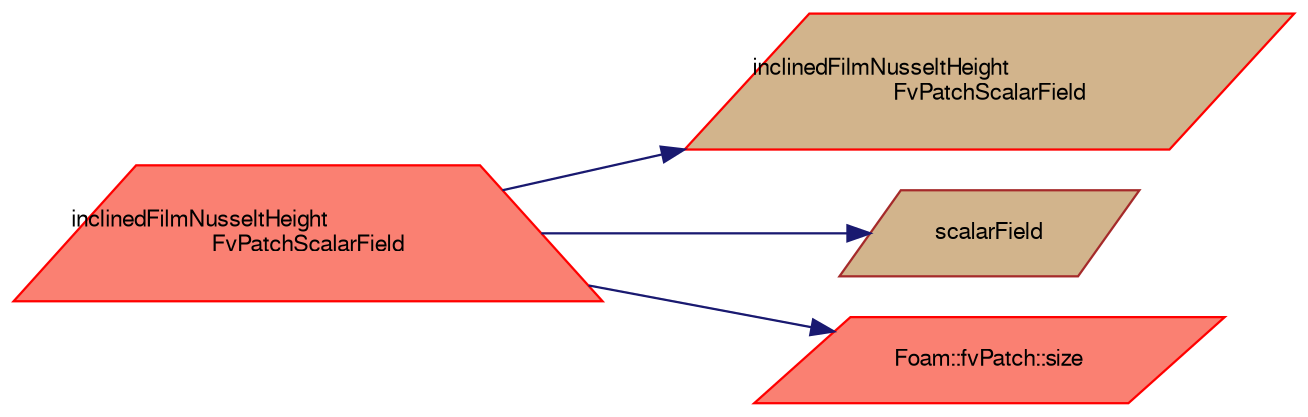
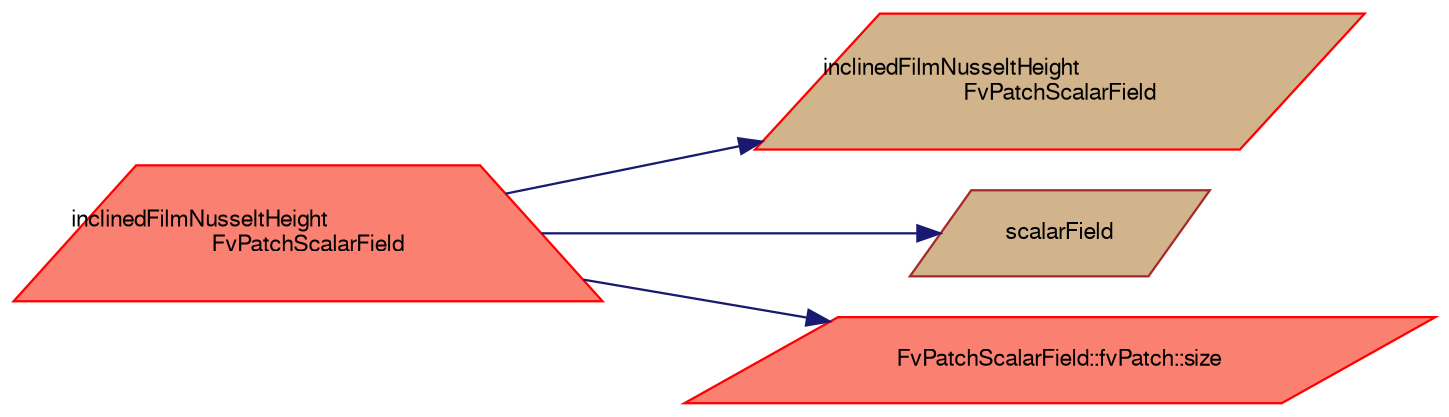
node "Foam::fvPatch::size": label "Foam::fvPatch::size" -> "FvPatchScalarField::fvPatch::size"
